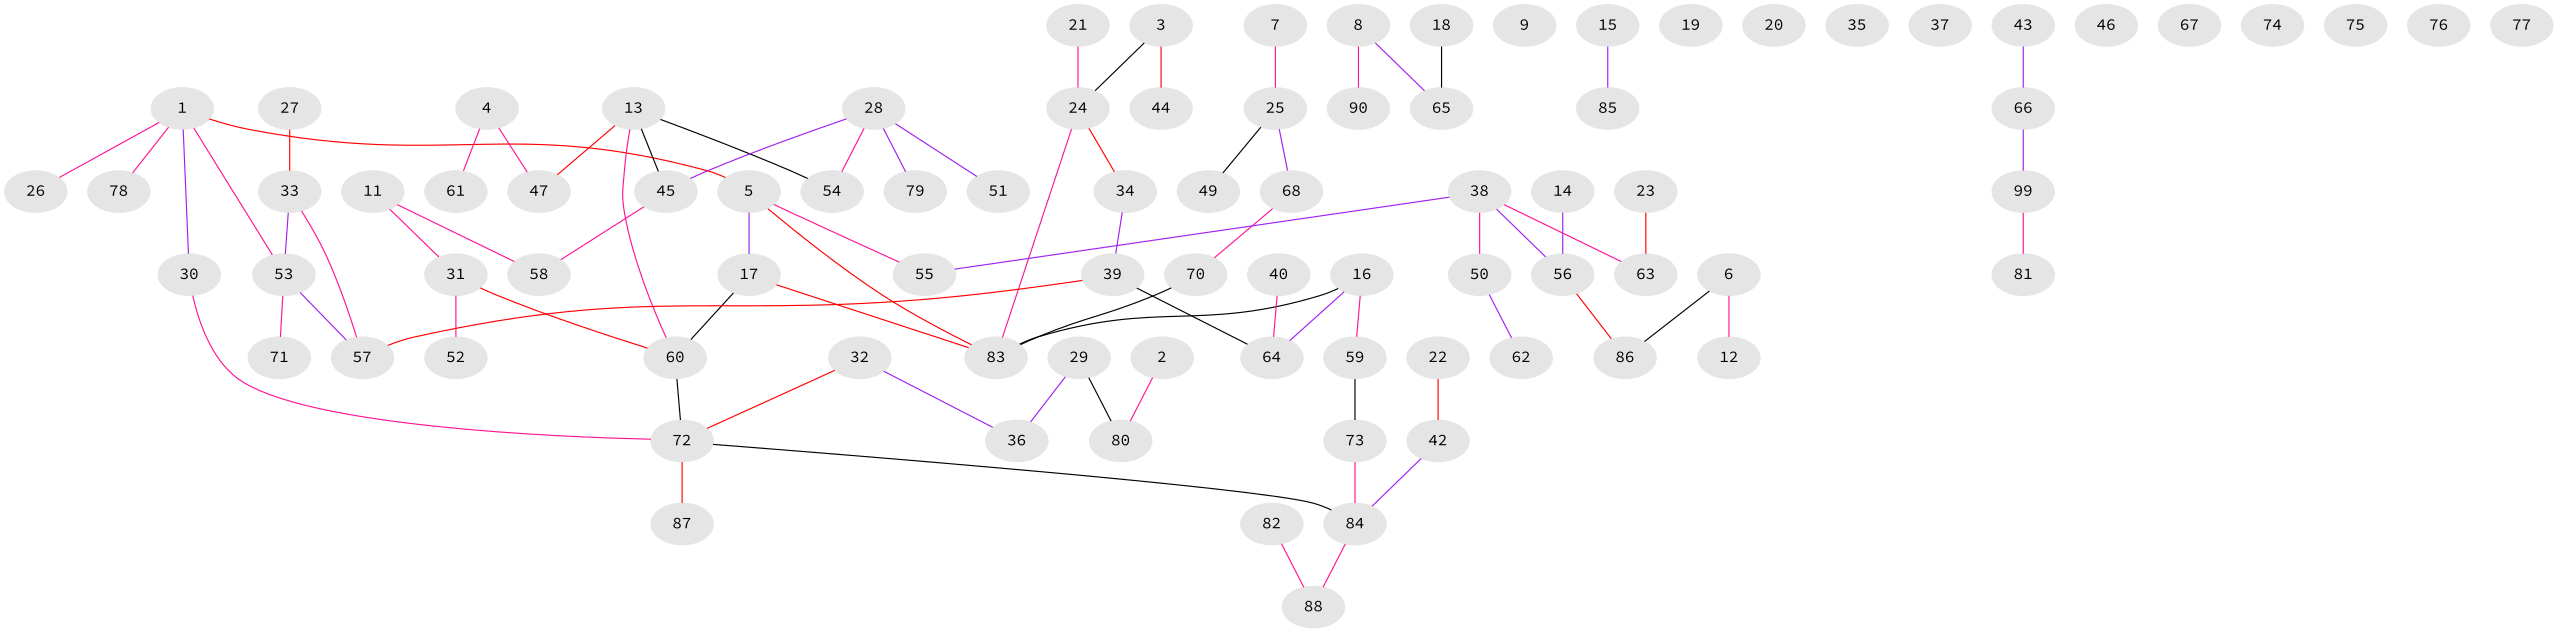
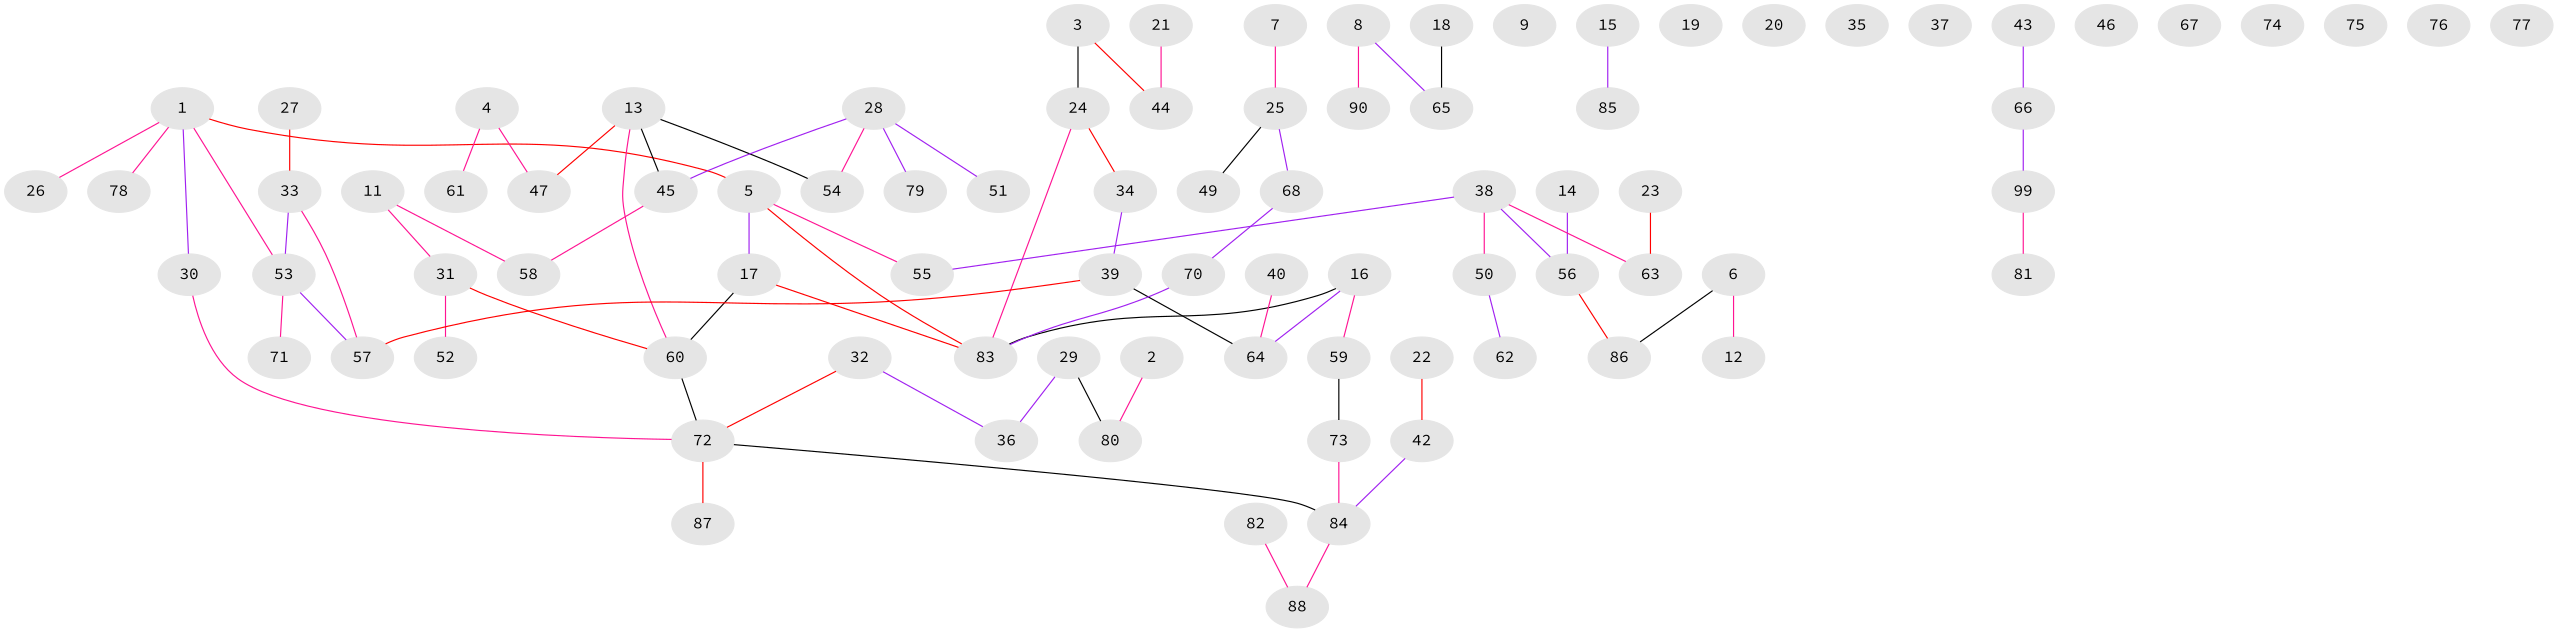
edge "21" -- "24": now "21" -- "44"
edge "68" -- "70": color deeppink -> purple
edge "70" -- "83": color black -> purple
